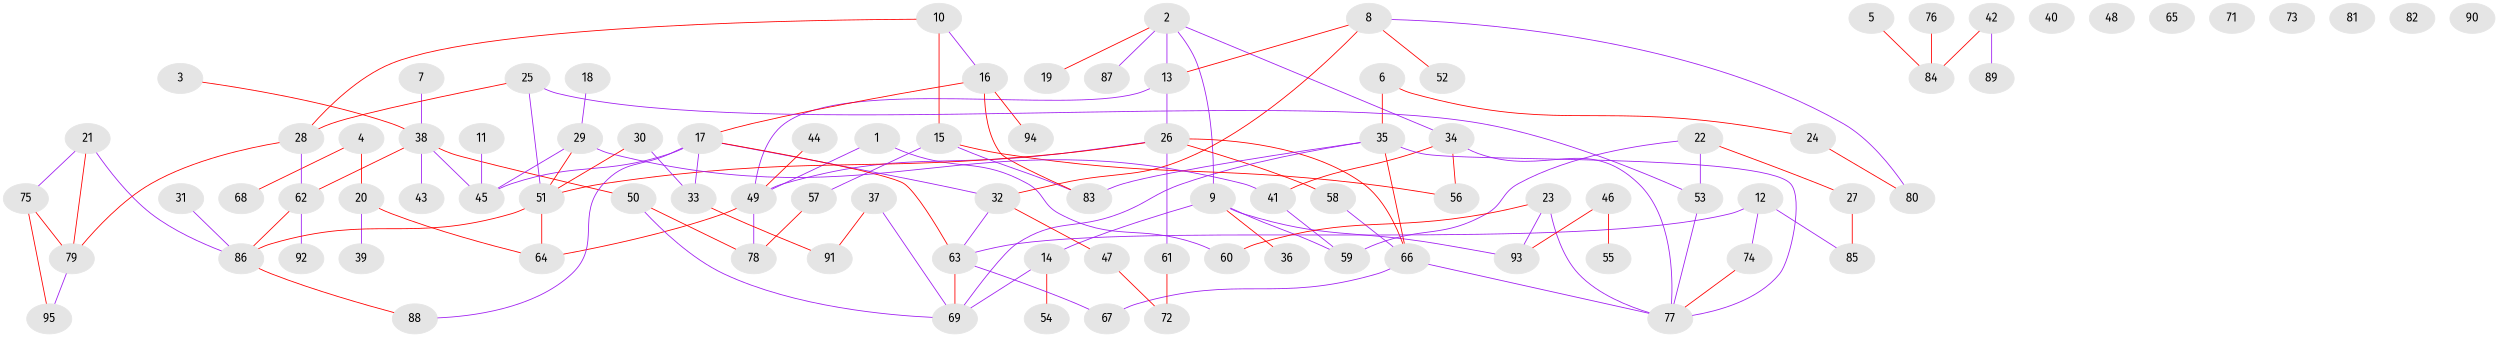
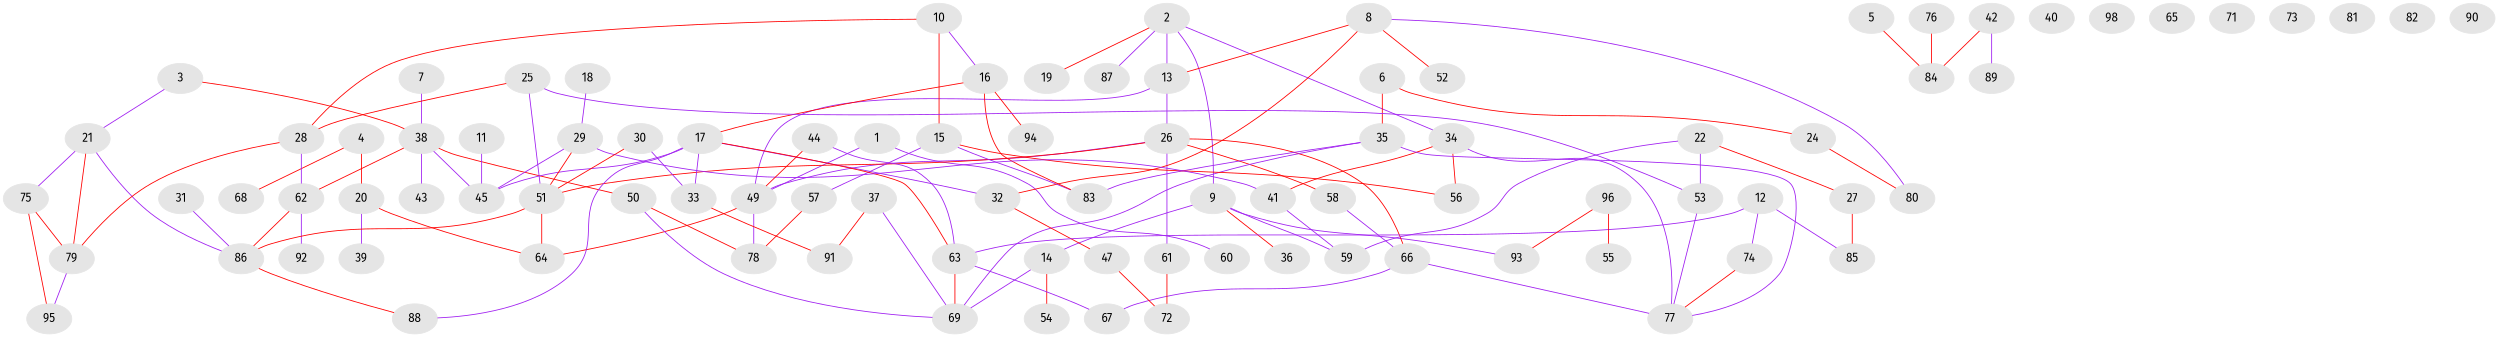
node "48": label "48" -> "98"
edge "3" -- "21": added
edge "35" -- "66": removed
node "23": removed
node "46": label "46" -> "96"
edge "32" -- "63": now "44" -- "63"
